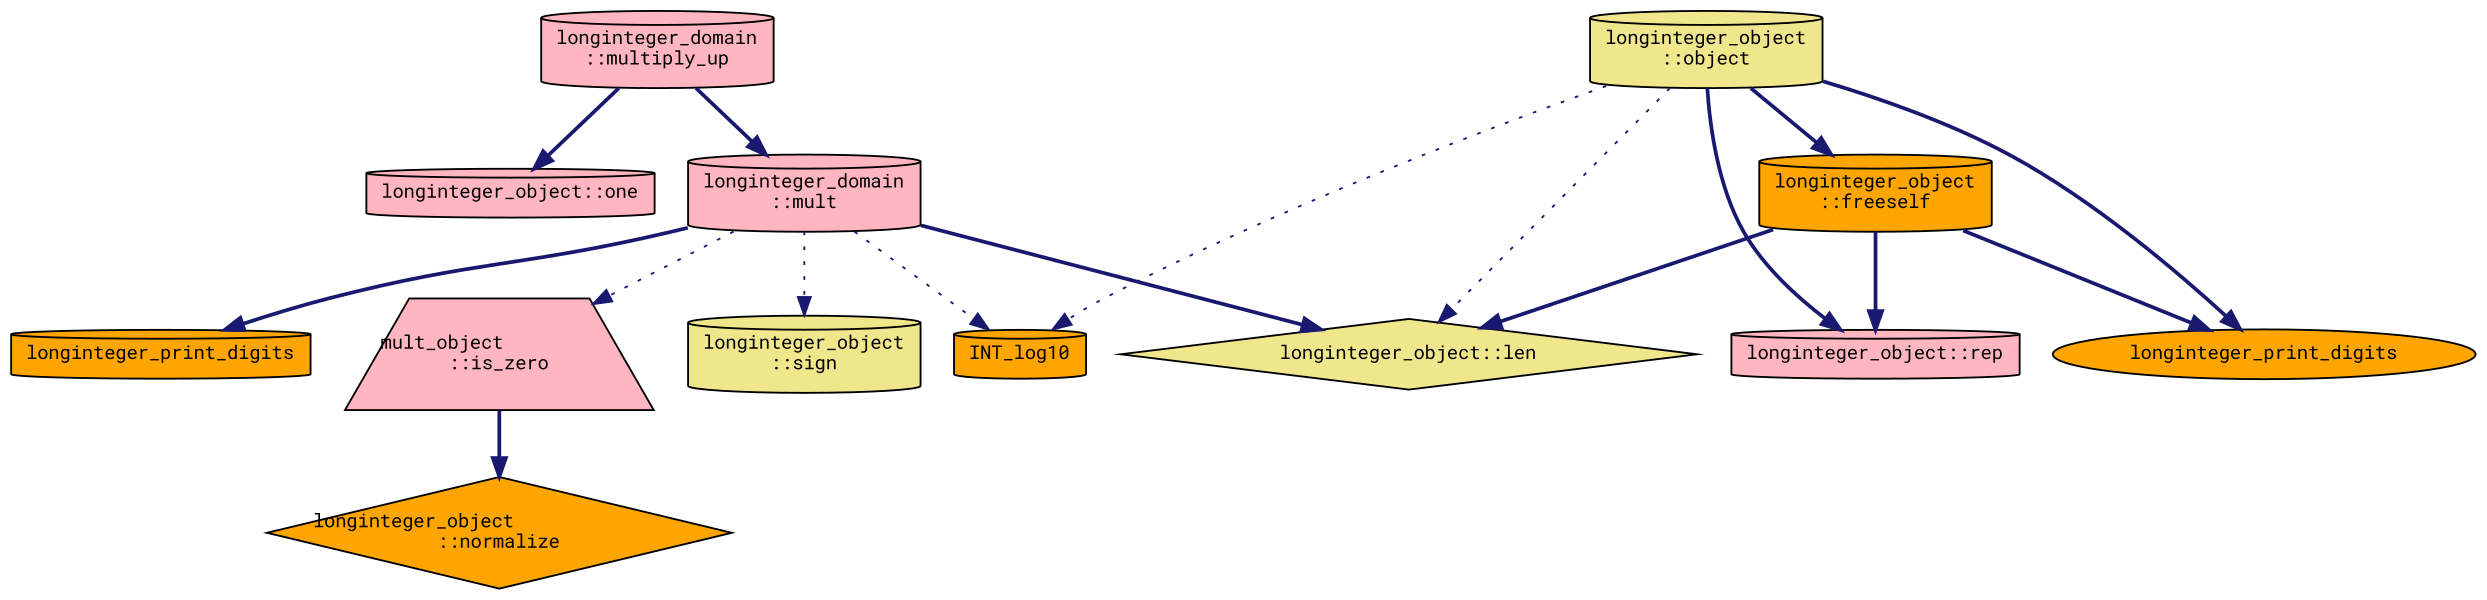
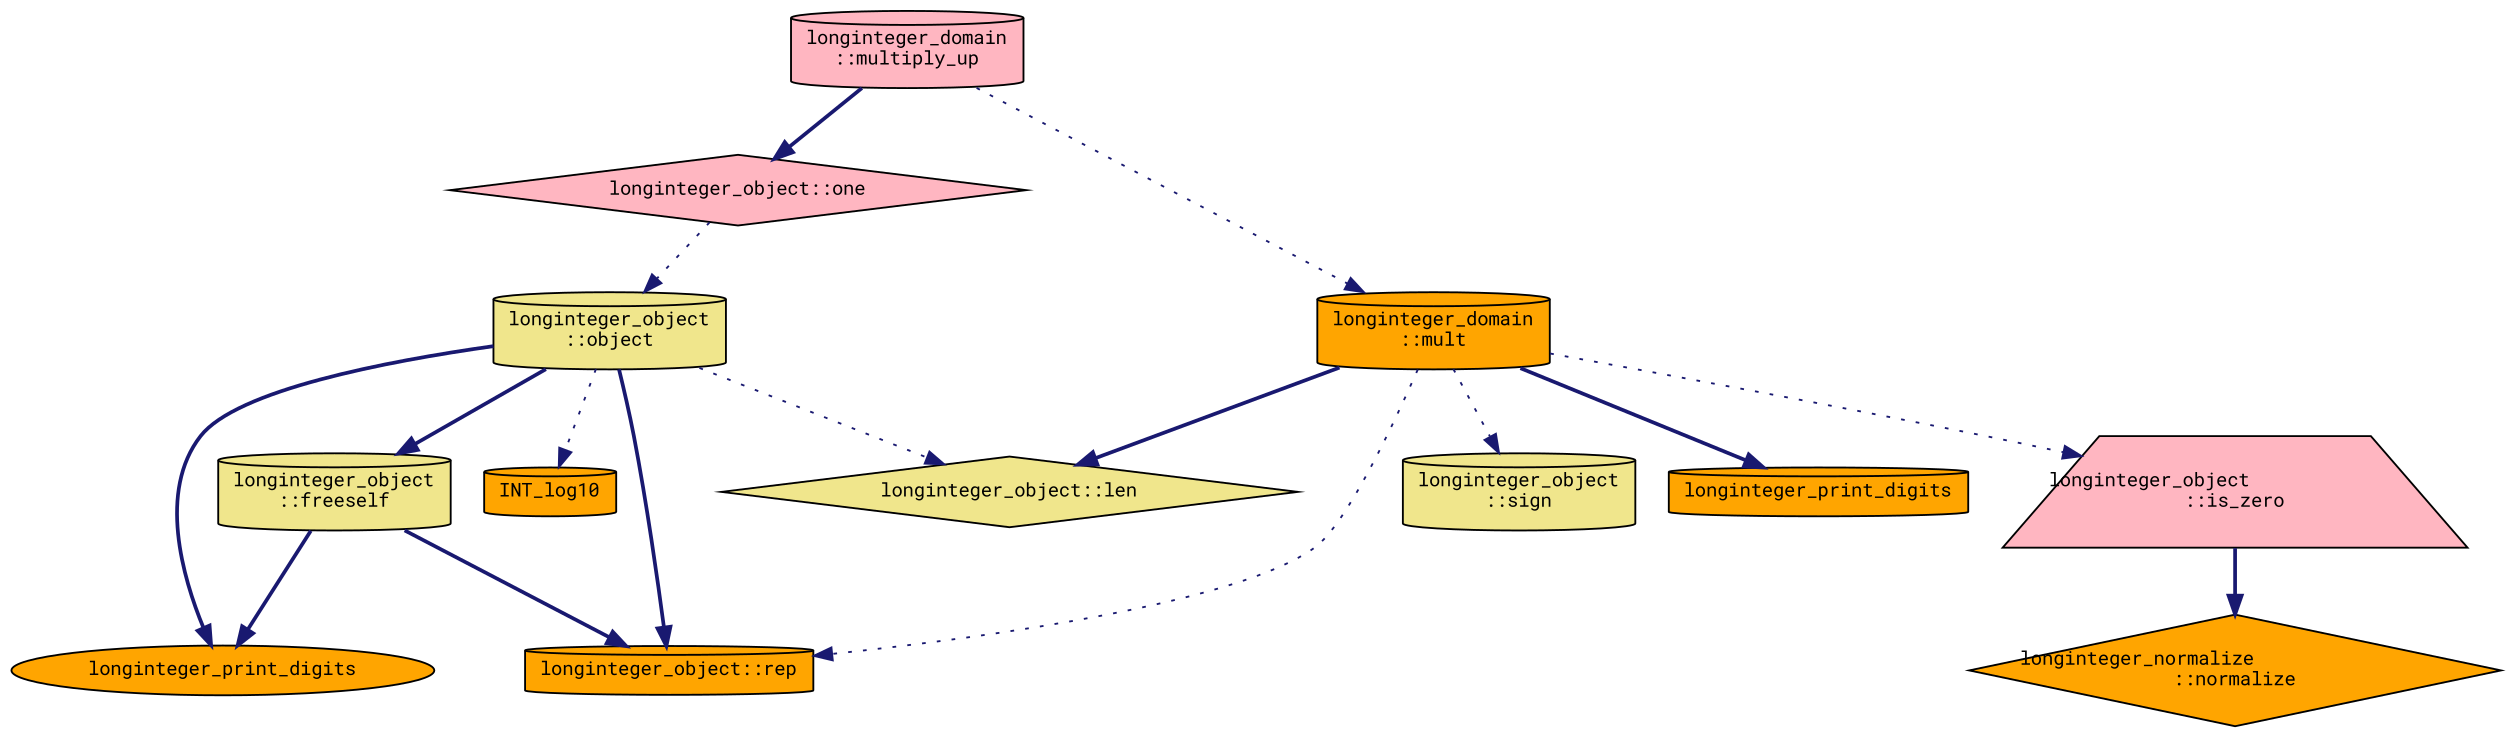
edge "longinteger_domain ::multiply_up" -> "longinteger_domain ::mult": style bold -> dotted
node "longinteger_object::one": shape cylinder -> diamond
node "longinteger_domain ::mult": fillcolor lightpink -> orange
node "longinteger_object ::freeself": fillcolor orange -> khaki
edge "longinteger_object::one" -> "longinteger_object ::object": added
edge "longinteger_domain ::mult" -> "INT_log10": now "longinteger_domain ::mult" -> "longinteger_object::rep"
edge "longinteger_object ::freeself" -> "longinteger_object::len": removed
node "mult_object ::is_zero": label "mult_object ::is_zero" -> "longinteger_object ::is_zero"
node "longinteger_object::rep": fillcolor lightpink -> orange
node "longinteger_object ::normalize": label "longinteger_object ::normalize" -> "longinteger_normalize ::normalize"
